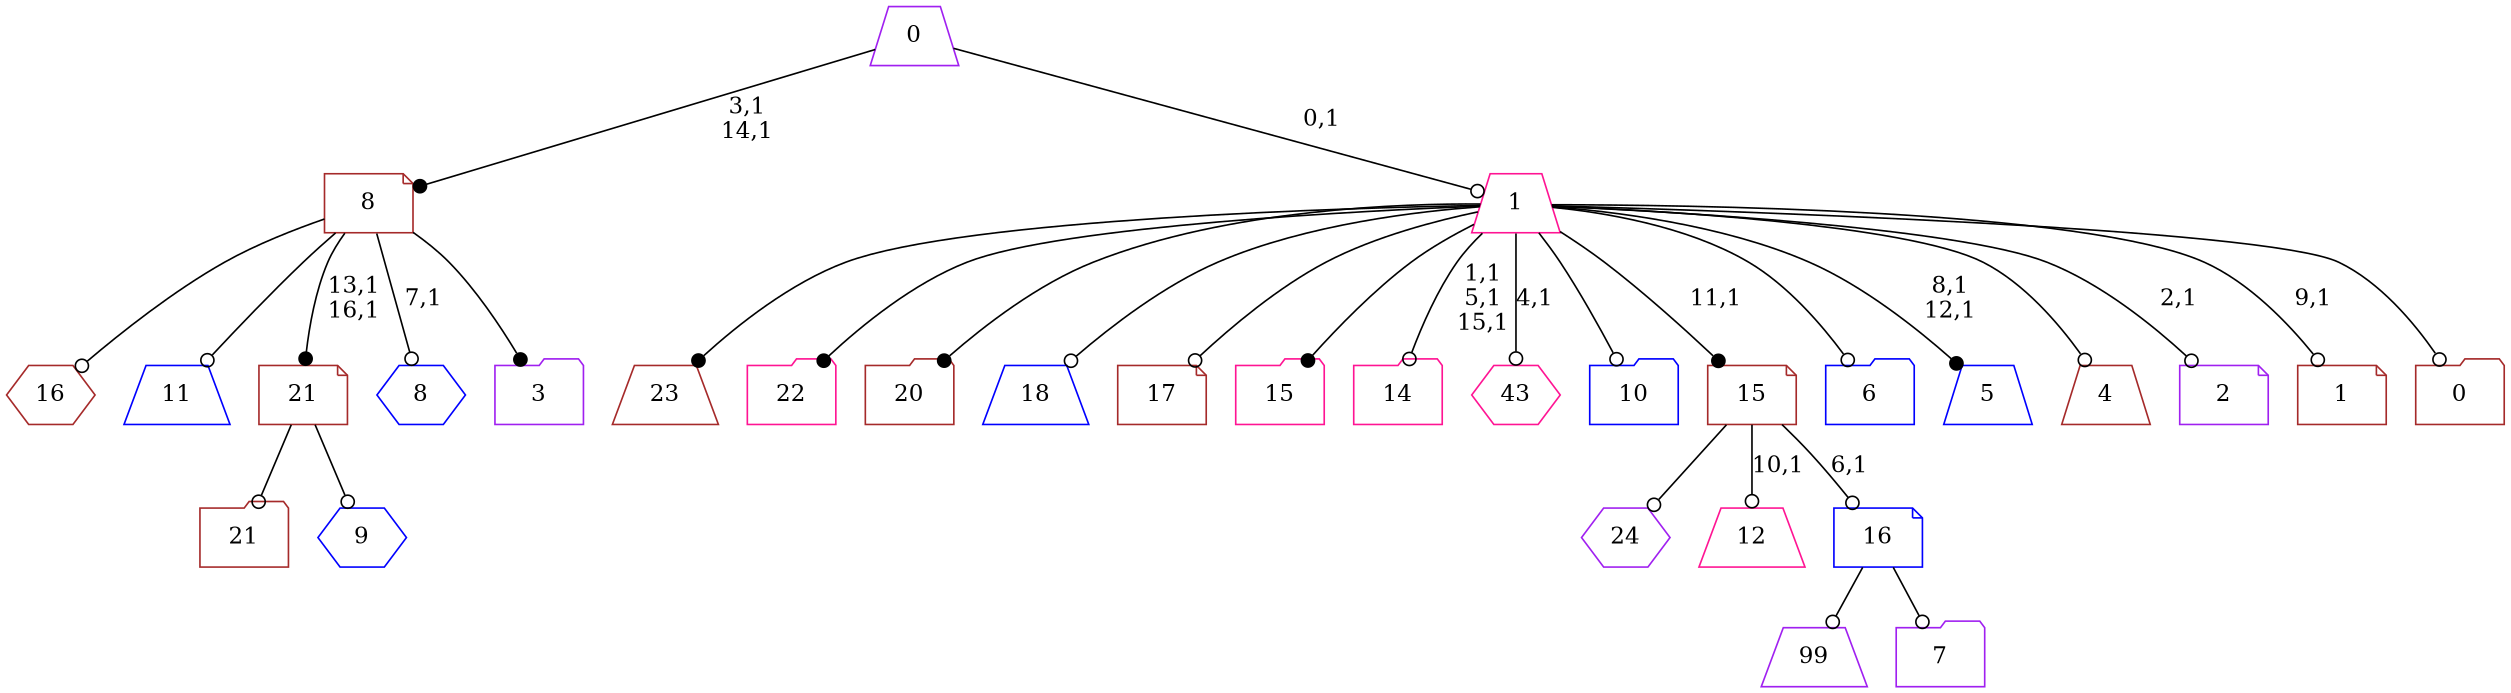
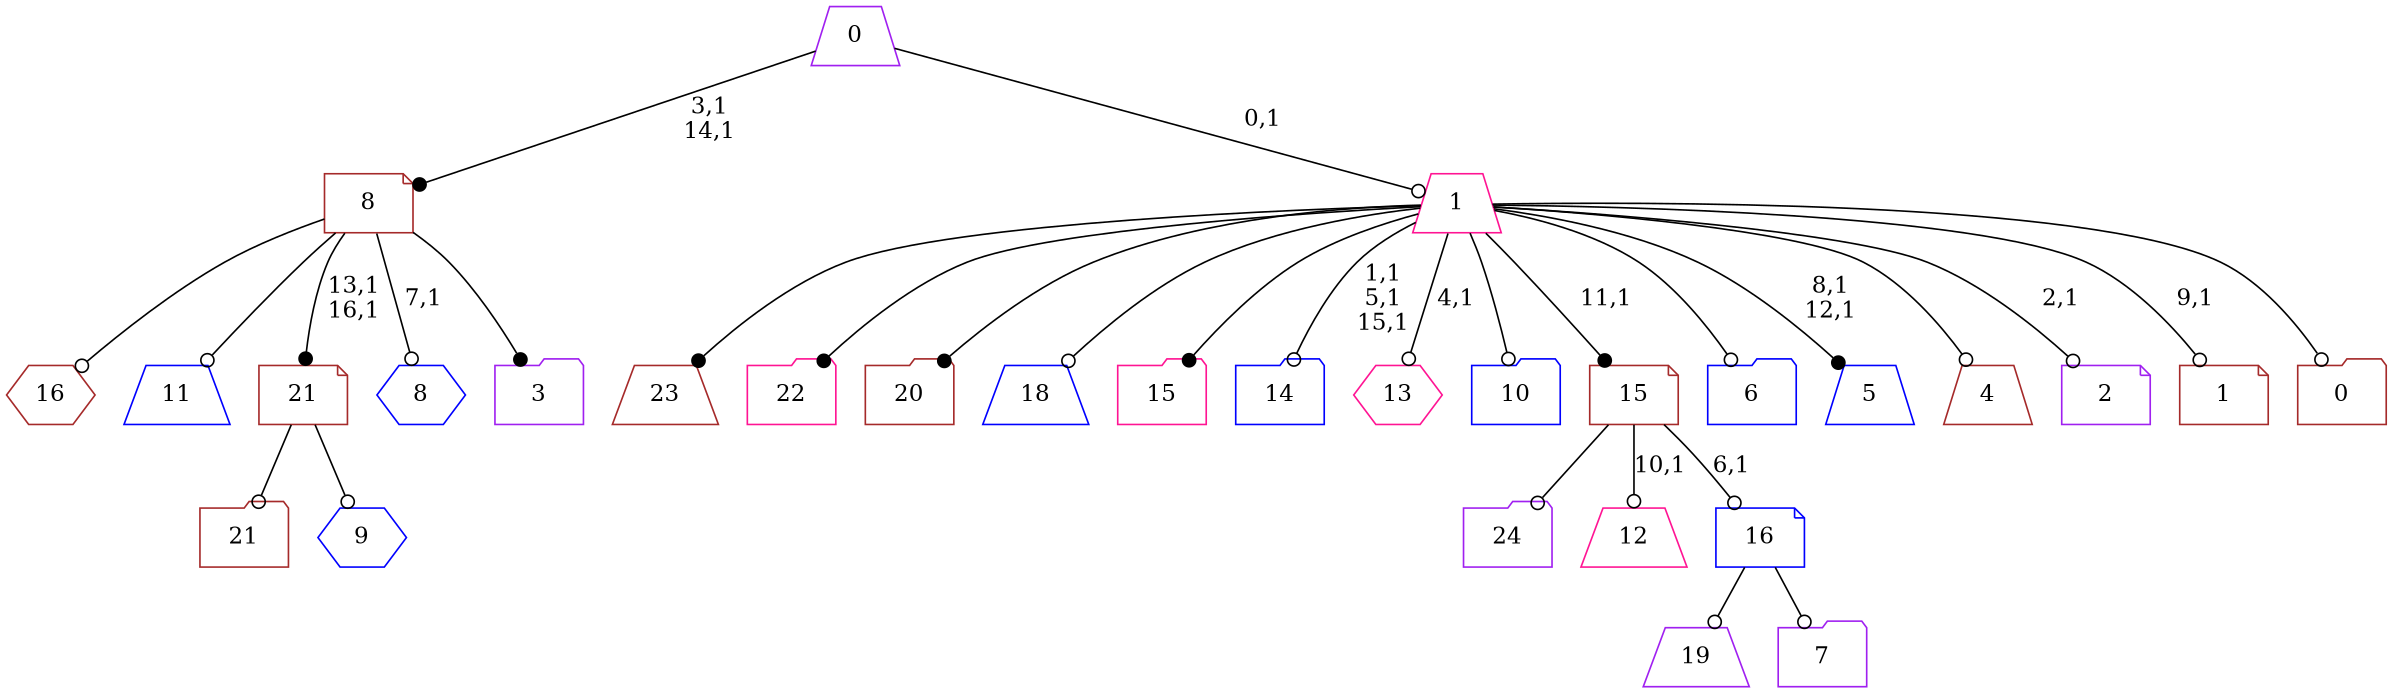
node "17": removed
node "14": color deeppink -> blue
node "43": label "43" -> "13"
node "24": shape hexagon -> folder
node "99": label "99" -> "19"
